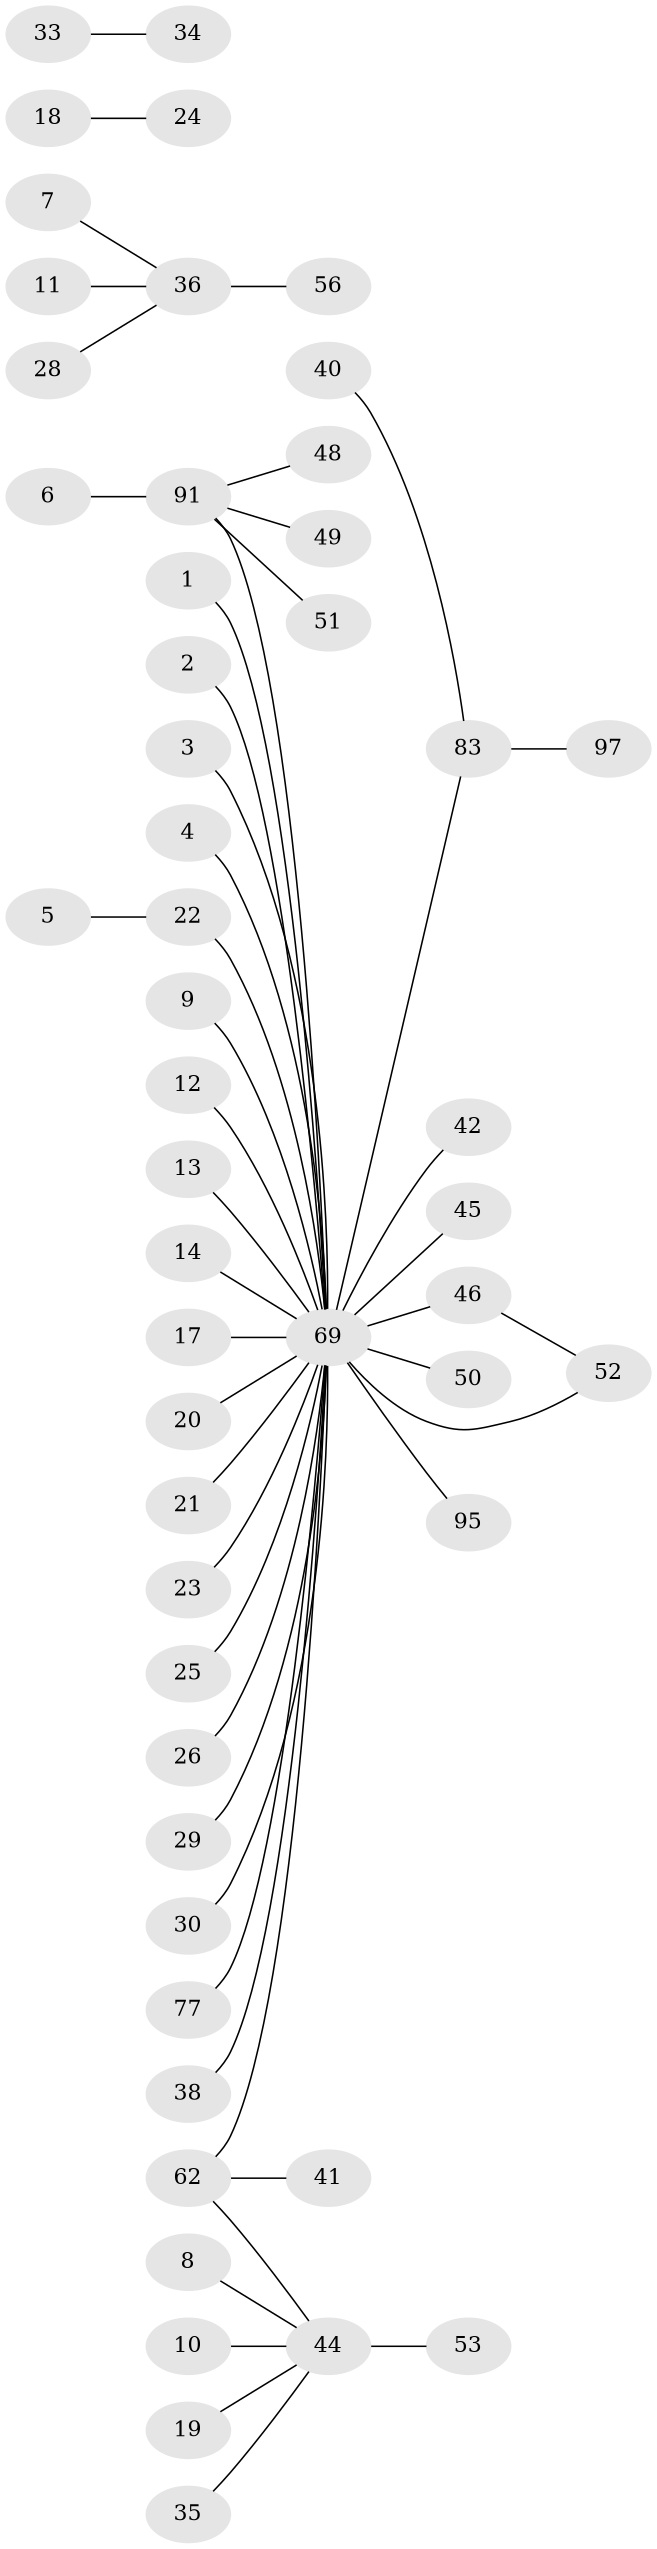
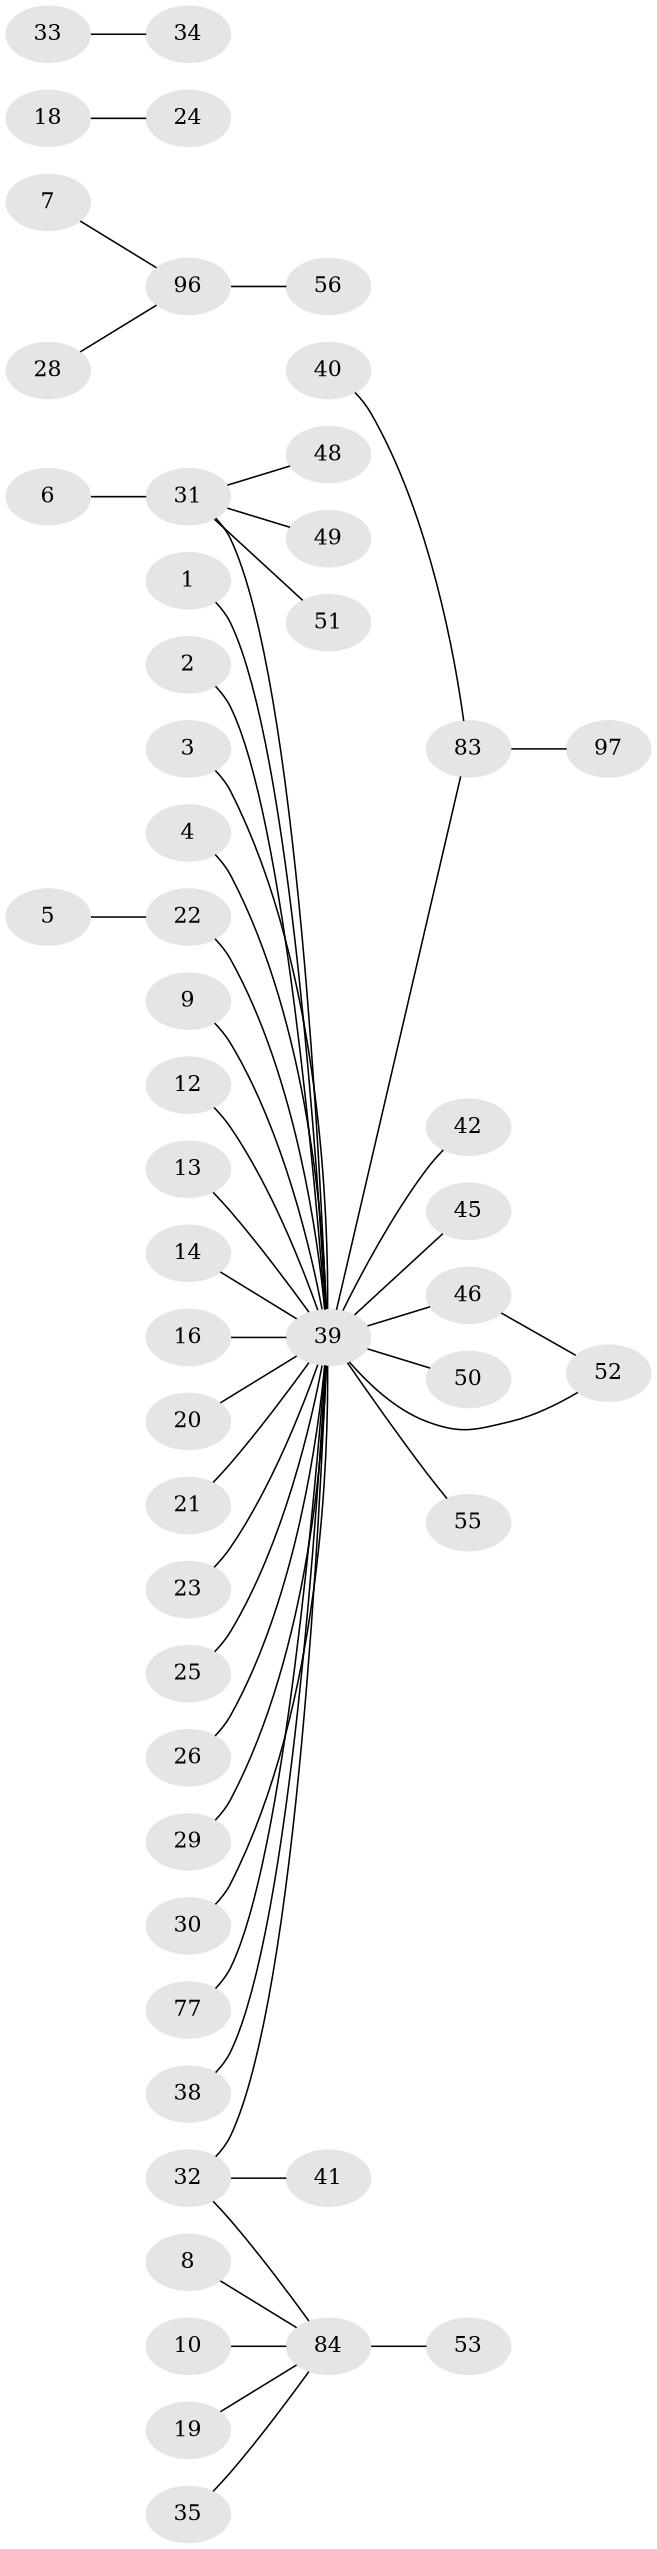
node "11": removed
node "36": label "36" -> "96"
node "91": label "91" -> "31"
node "17": label "17" -> "16"
node "69": label "69" -> "39"
node "95": label "95" -> "55"
node "62": label "62" -> "32"
node "44": label "44" -> "84"
